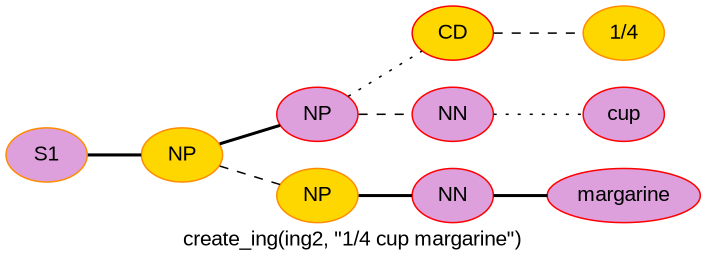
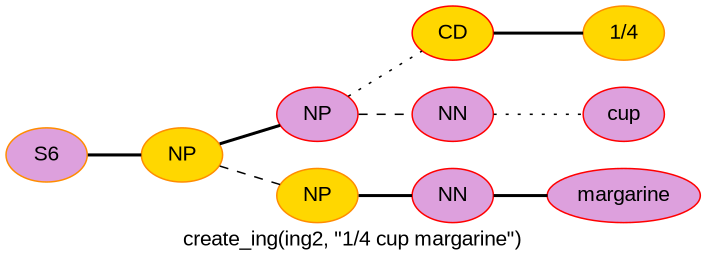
edge "CD" -- "1/4": style dashed -> bold
node "S1": label "S1" -> "S6"
